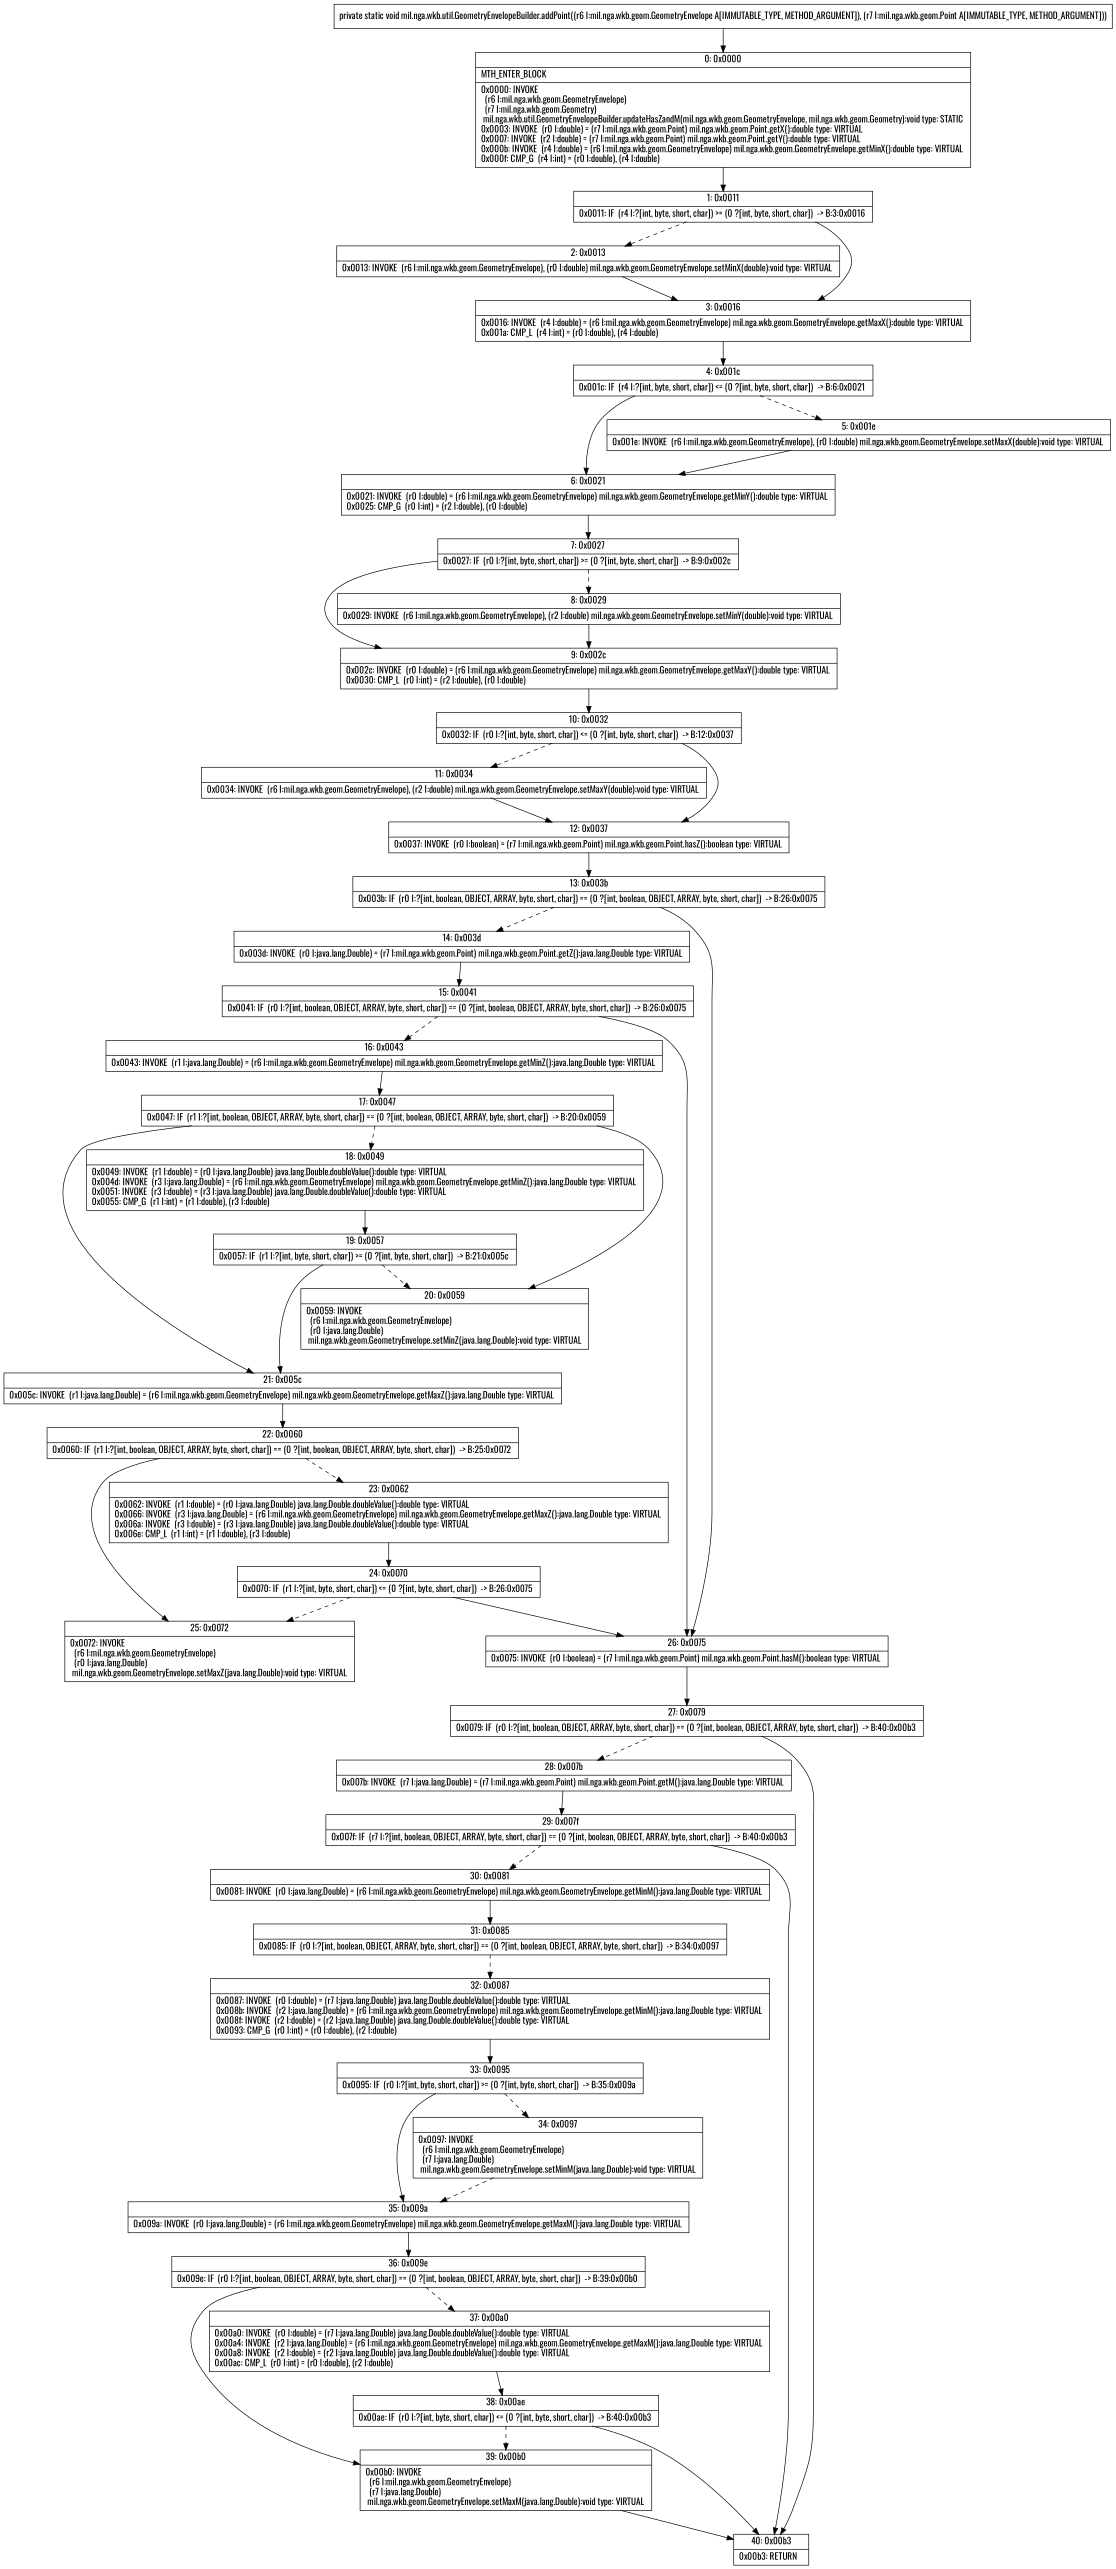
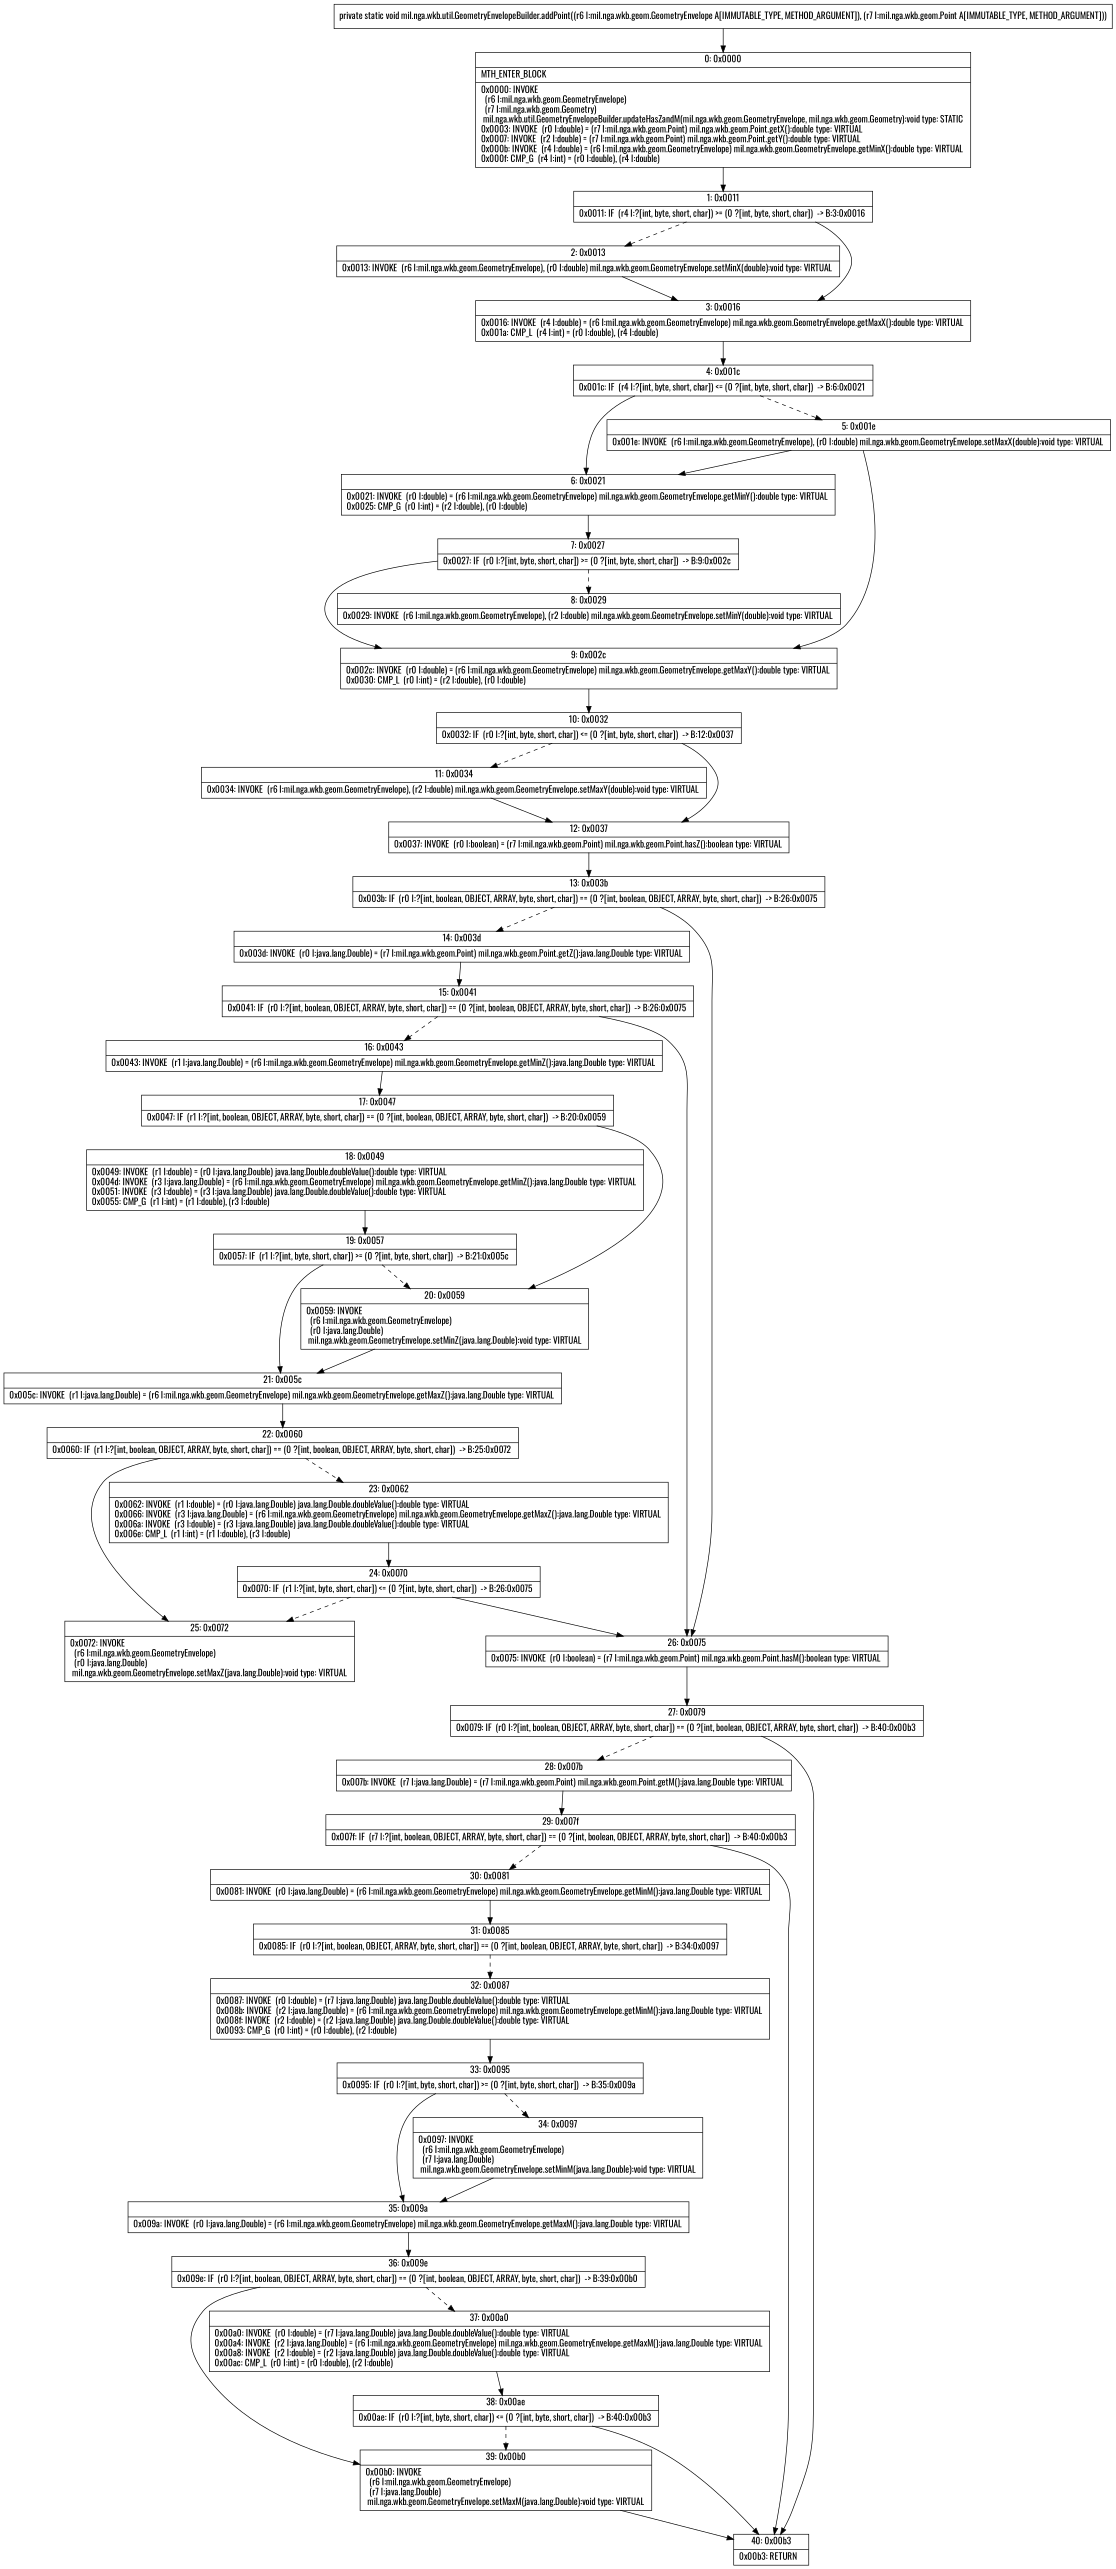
edge "8: 0x0029" -> "9: 0x002c": now "5: 0x001e" -> "9: 0x002c"
edge "17: 0x0047" -> "18: 0x0049": removed
edge "17: 0x0047" -> "21: 0x005c": now "20: 0x0059" -> "21: 0x005c"
edge "34: 0x0097" -> "35: 0x009a": style dashed -> solid
